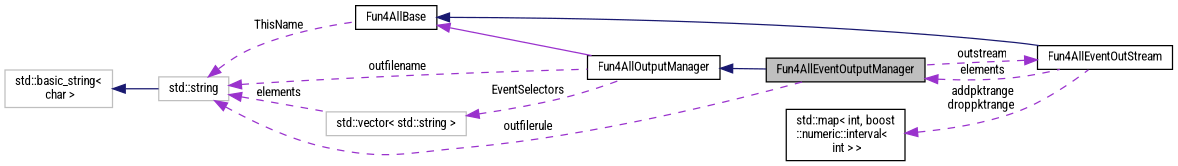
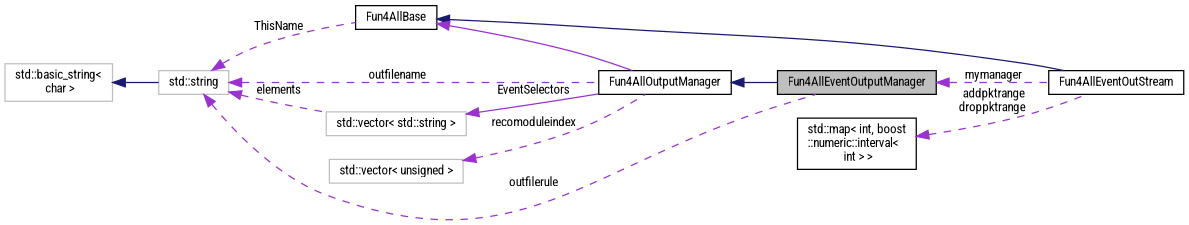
edge "Fun4AllEventOutputManager" -> "Fun4AllEventOutStream": removed, label "outstream"
edge "Fun4AllEventOutStream" -> "Fun4AllEventOutputManager": label " elements" -> " mymanager"
edge "Fun4AllOutputManager" -> "std::vector< std::string >": style dashed -> solid
node "std::vector< unsigned >": added
